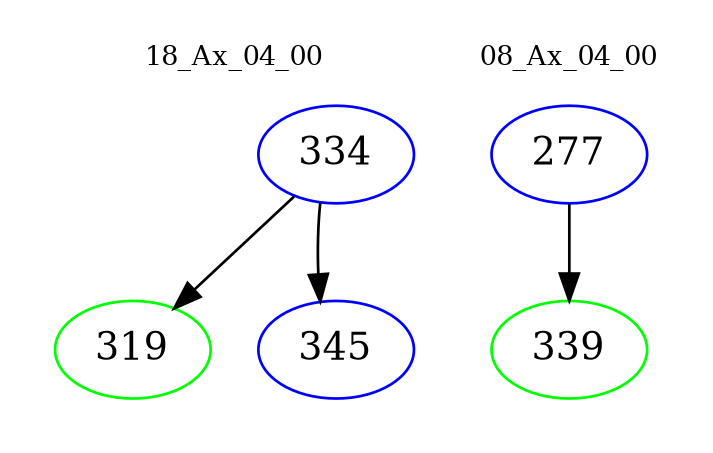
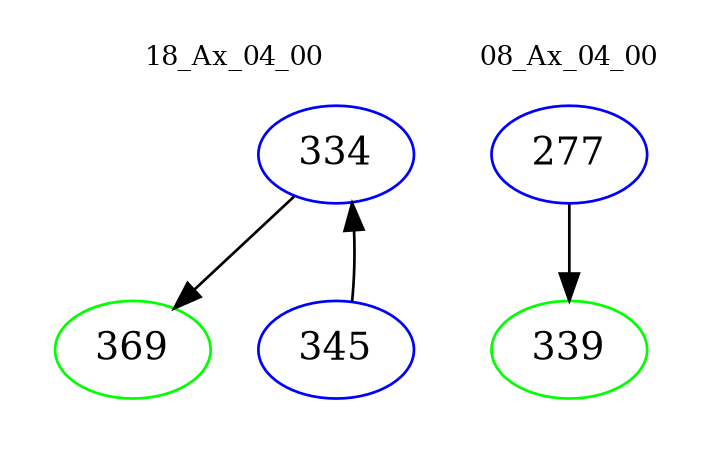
edge "334" -> "345": reversed
node "319": label "319" -> "369"
